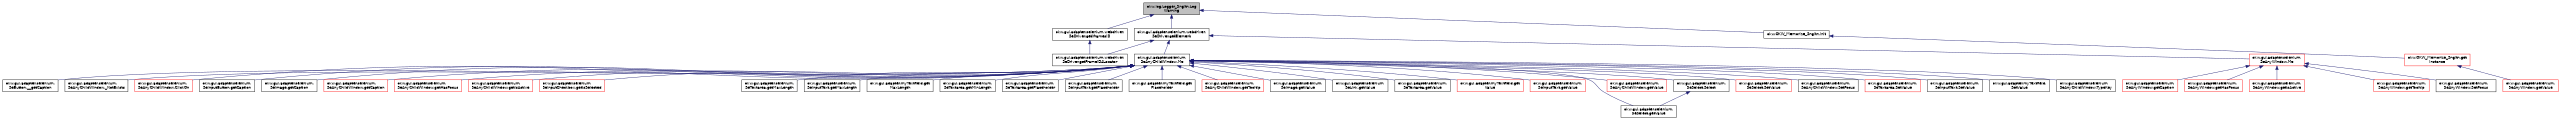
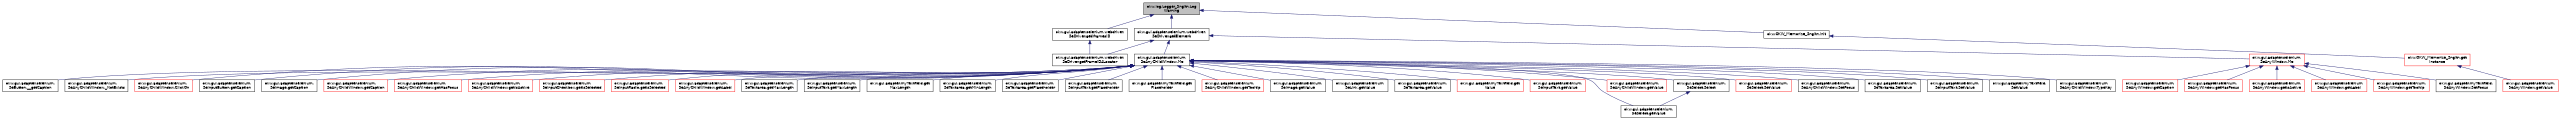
node "okw.gui.adapter.selenium. SeInputRadio.getIsSelected": added
node "okw.gui.adapter.selenium. SeAnyChildWindow.getLabel": added
node "okw.gui.adapter.selenium. SeTextarea.SetValue": color red -> black
node "okw.gui.adapter.selenium. SeAnyWindow.getLabel": added
node "okw.gui.adapter.selenium. SeAnyWindow.SetFocus": label "okw.gui.adapter.selenium. SeAnyWindow.SetFocus" -> "okw.gui.adapter.myTextfield. SeAnyWindow.SetFocus"
